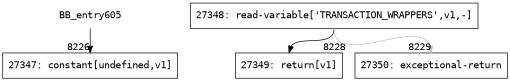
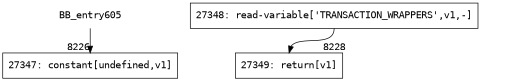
node "27350: exceptional-return": removed
